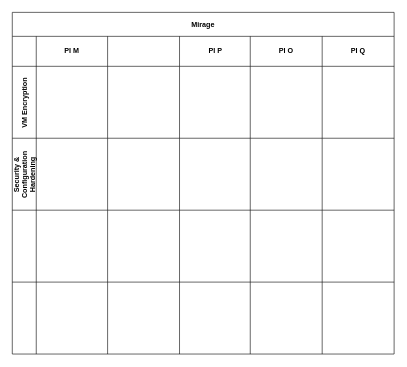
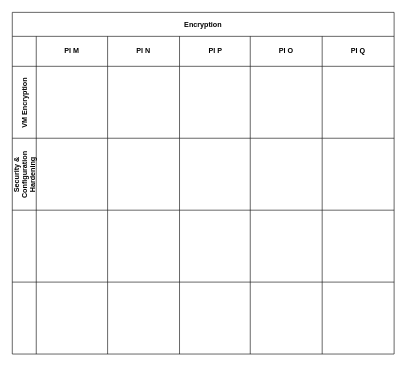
node "Mirage": label "Mirage" -> "Encryption"
node "PI N": added
